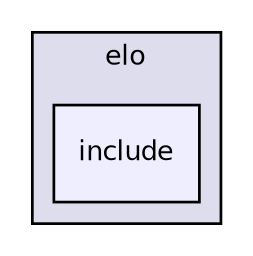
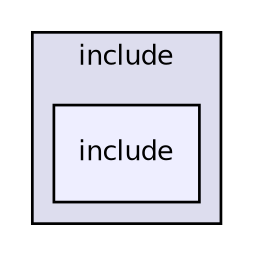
cluster "elo": label "elo" -> "include"
